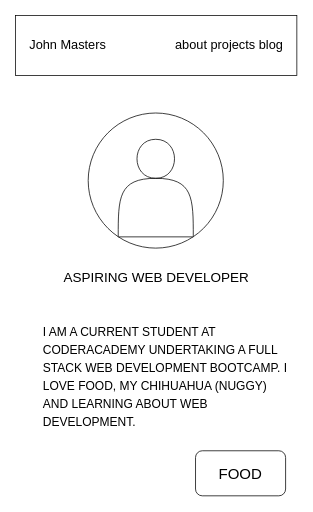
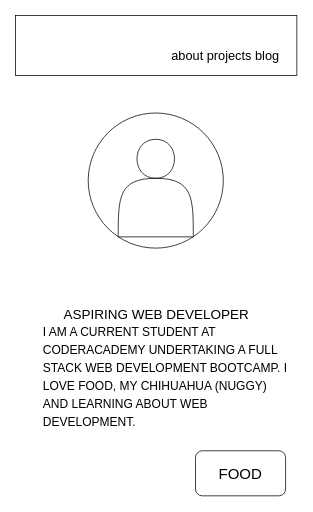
node "John Masters": removed
node "about projects blog": moved (229, 45) -> (225, 57)
node "ASPIRING WEB DEVELOPER": moved (156, 277) -> (156, 315)
